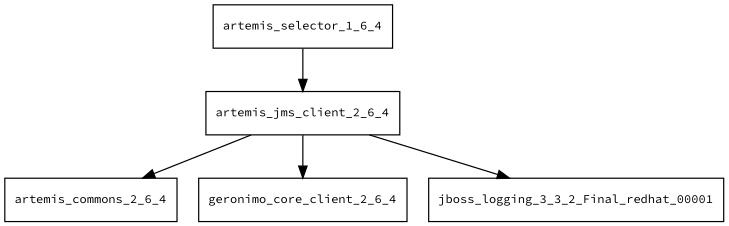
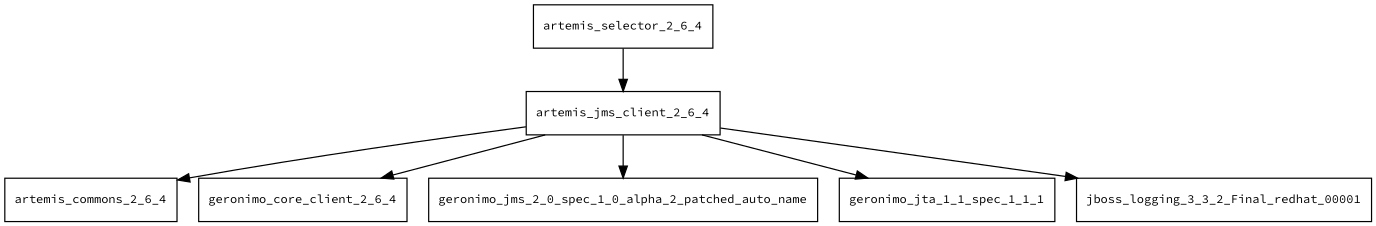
node "artemis_selector_1_6_4": label "artemis_selector_1_6_4" -> "artemis_selector_2_6_4"
node "geronimo_jms_2_0_spec_1_0_alpha_2_patched_auto_name": added
node "geronimo_jta_1_1_spec_1_1_1": added
